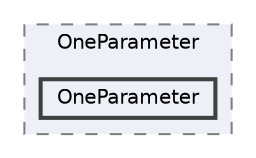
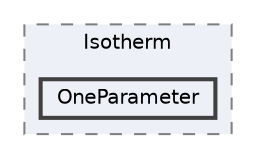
cluster "OneParameter": label "OneParameter" -> "Isotherm"
